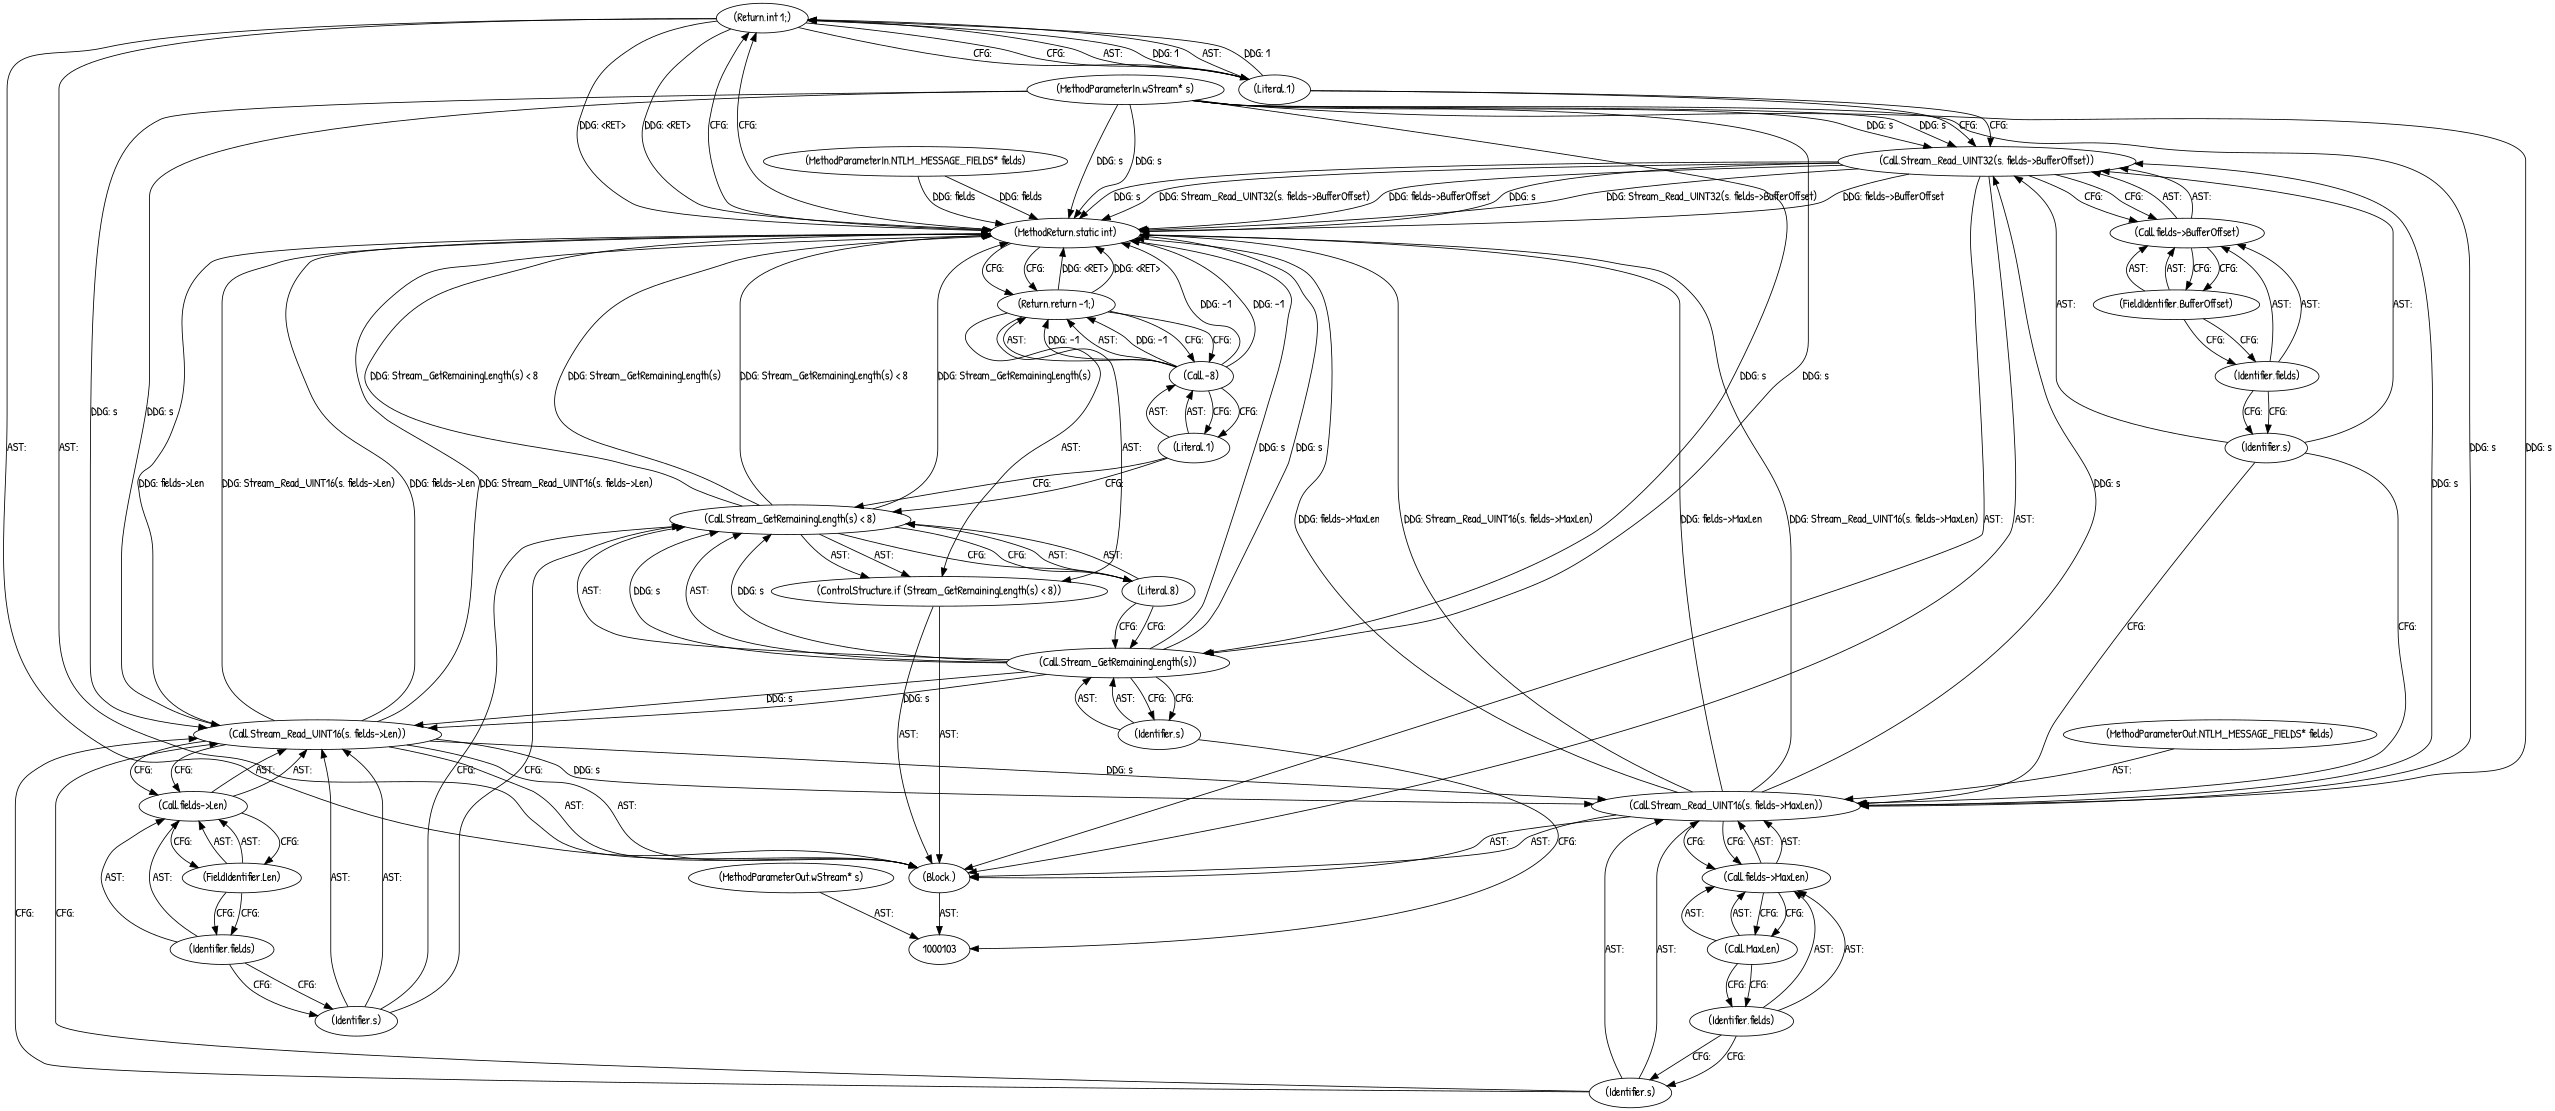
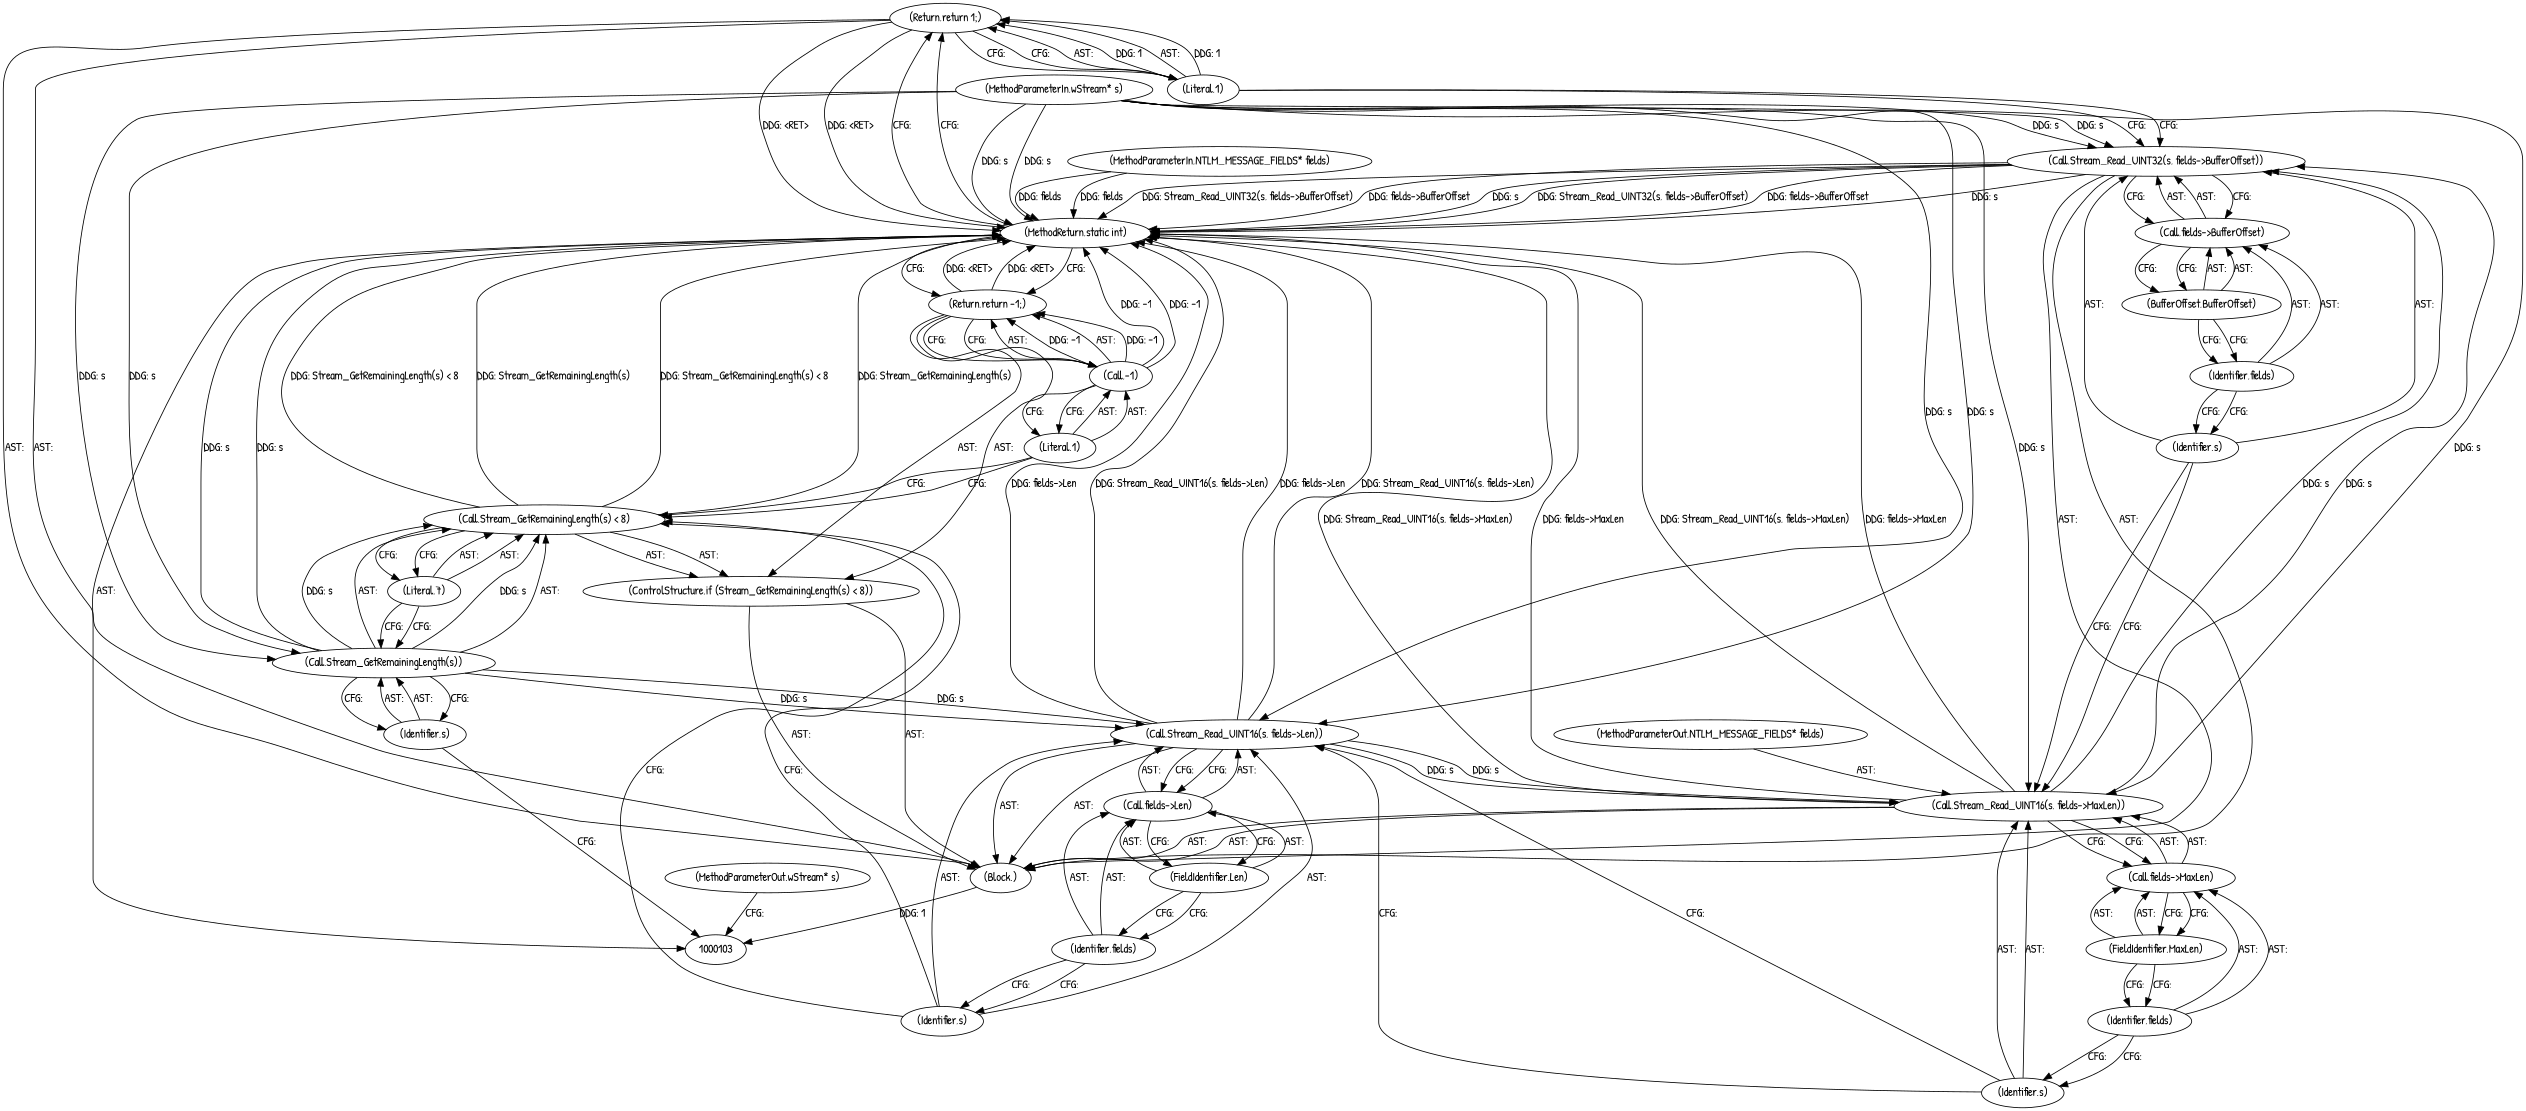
node "(Return,int 1;)": label "(Return,int 1;)" -> "(Return,return 1;)"
node "(FieldIdentifier,BufferOffset)": label "(FieldIdentifier,BufferOffset)" -> "(BufferOffset,BufferOffset)"
node "(Call,-8)": label "(Call,-8)" -> "(Call,-1)"
edge "(MethodReturn,static int)" -> "1000103": added, label "AST:"
node "(Literal,8)": label "(Literal,8)" -> "(Literal,7)"
edge "(MethodParameterOut,wStream* s)" -> "1000103": label "AST: " -> "CFG: "
edge "(Block,)" -> "1000103": label "AST: " -> "DDG: 1"
node "(Call,MaxLen)": label "(Call,MaxLen)" -> "(FieldIdentifier,MaxLen)"
